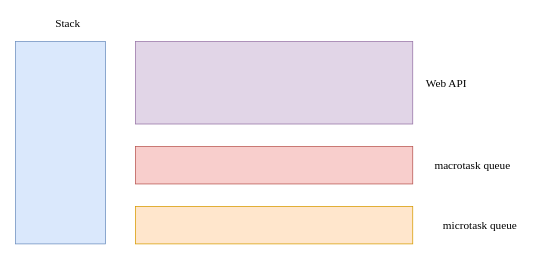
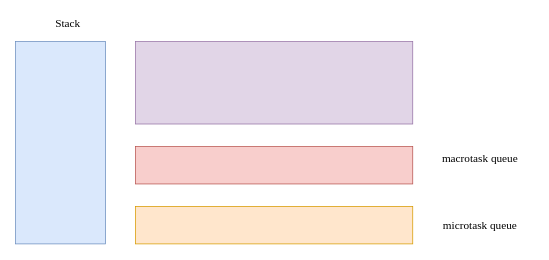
node "Web API": removed
node "macrotask queue": moved (473, 165) -> (480, 158)
